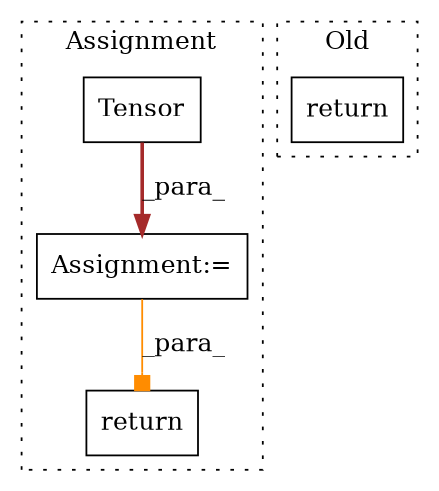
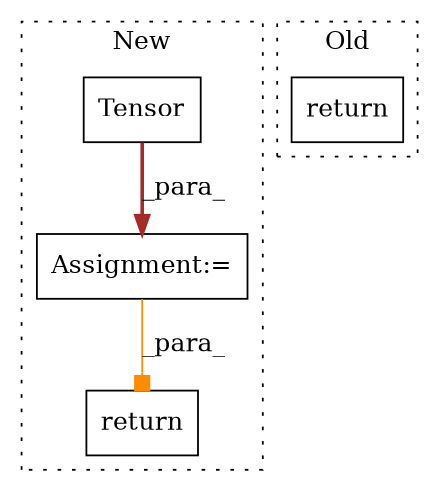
cluster "Assignment": label "Assignment" -> "New"
